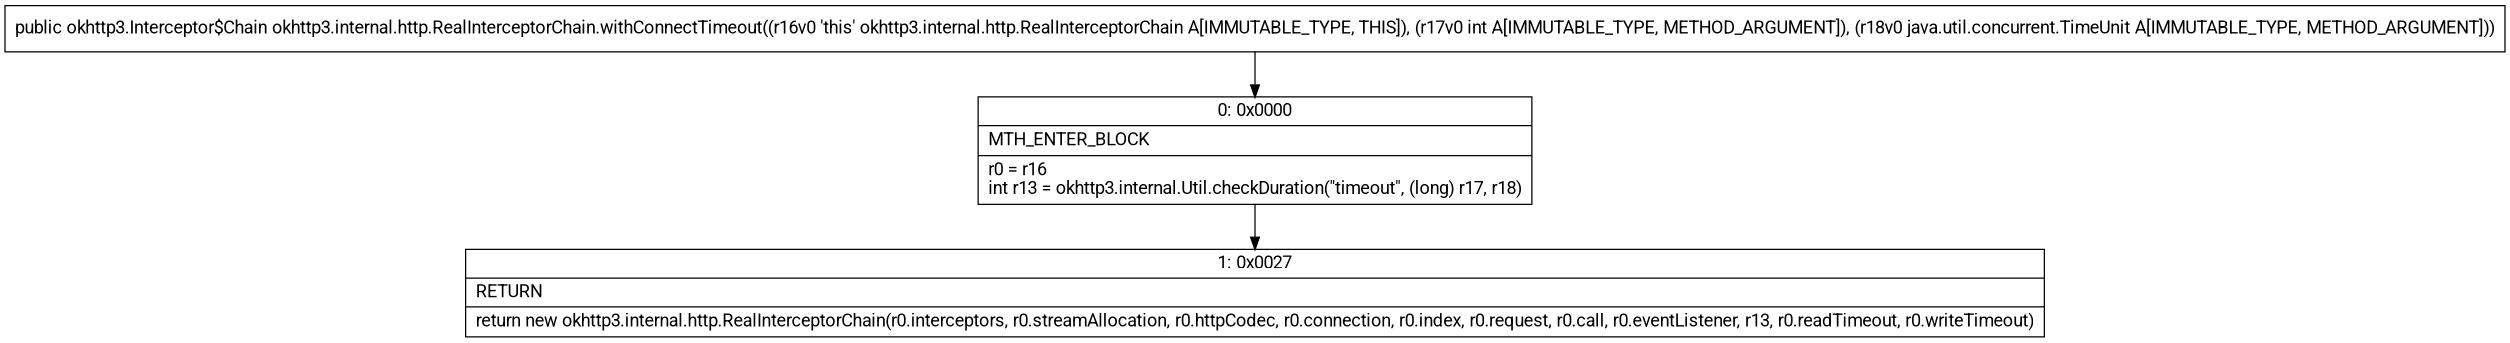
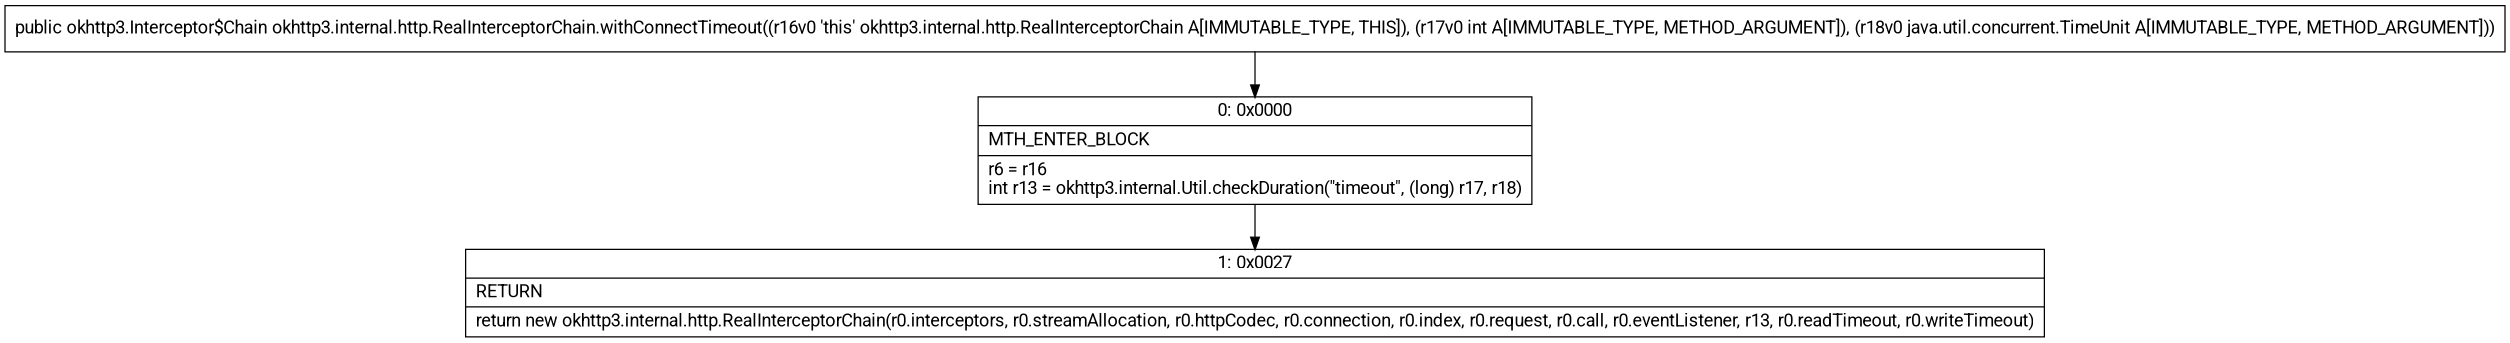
node "0: 0x0000": text "r0 = r16" -> "r6 = r16"
